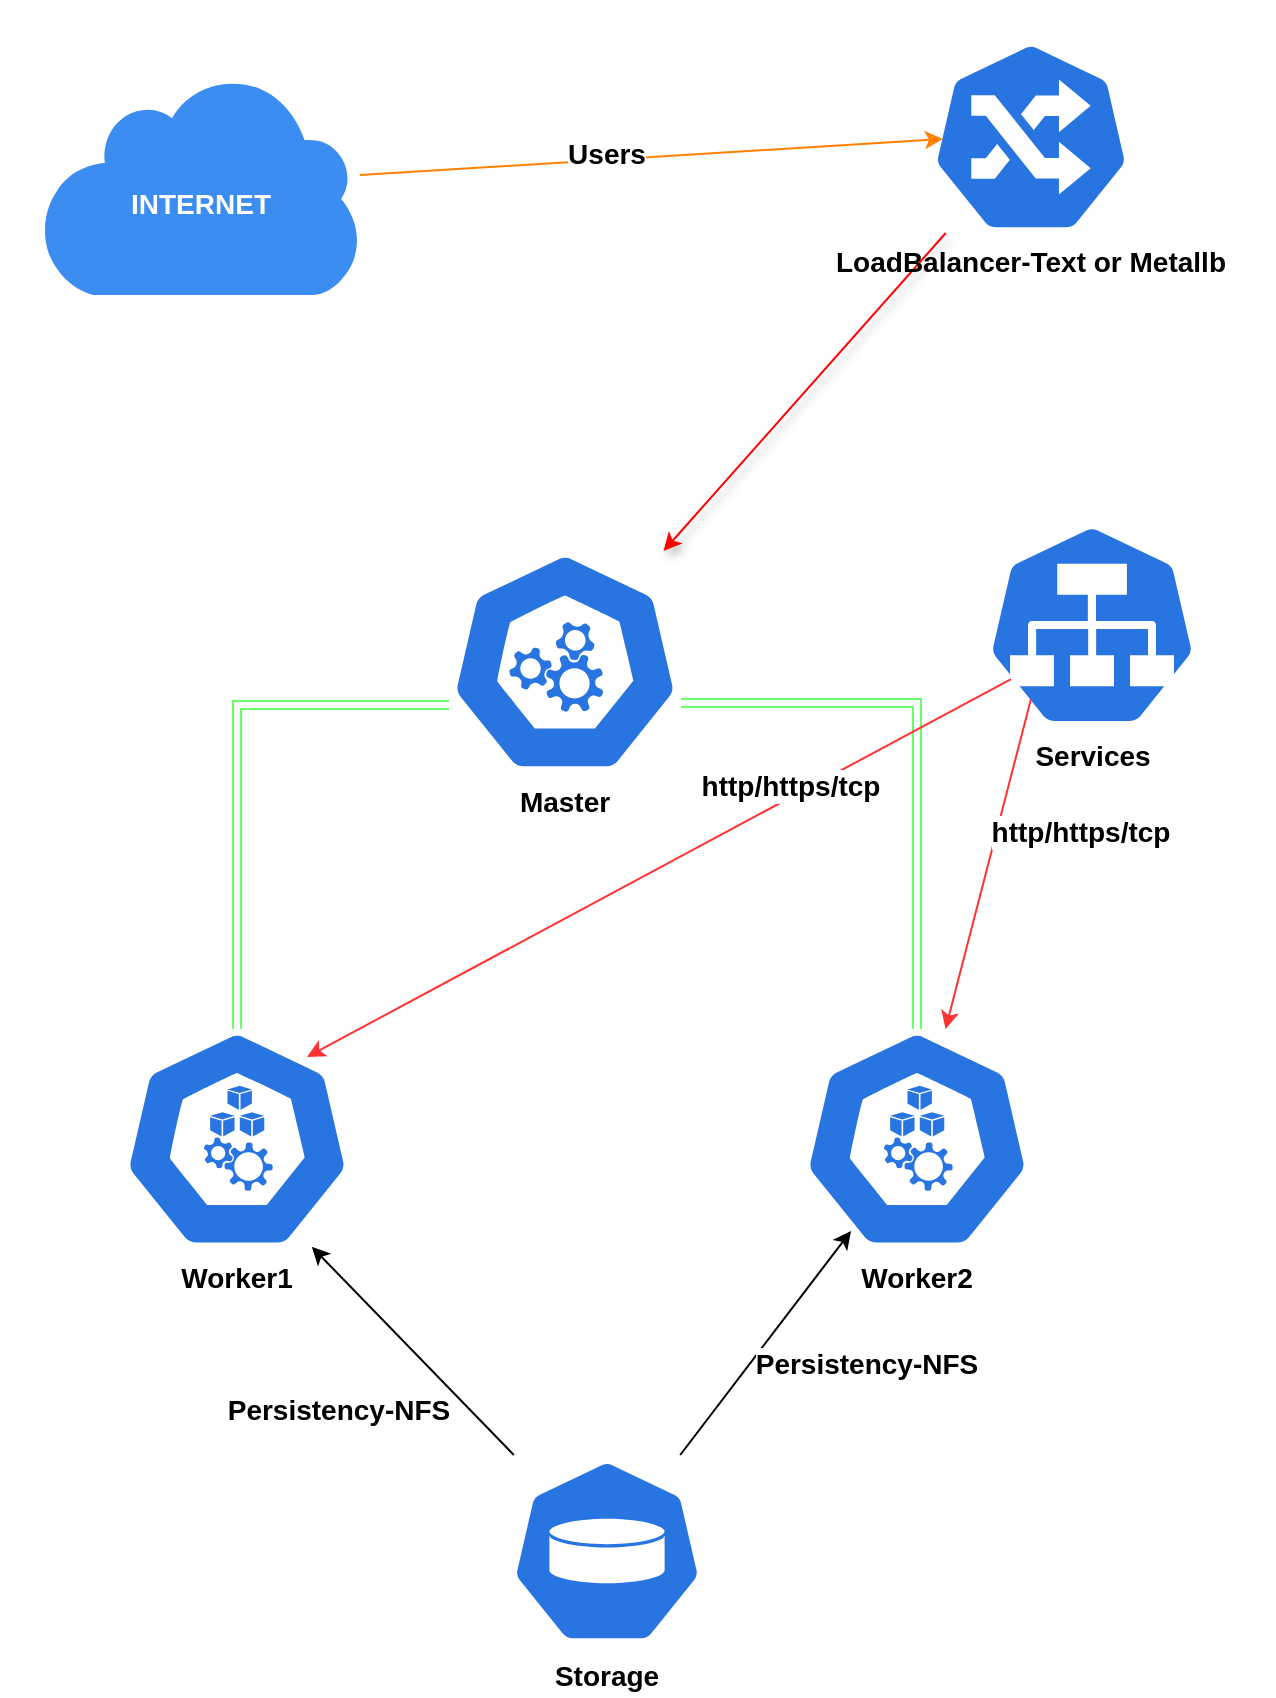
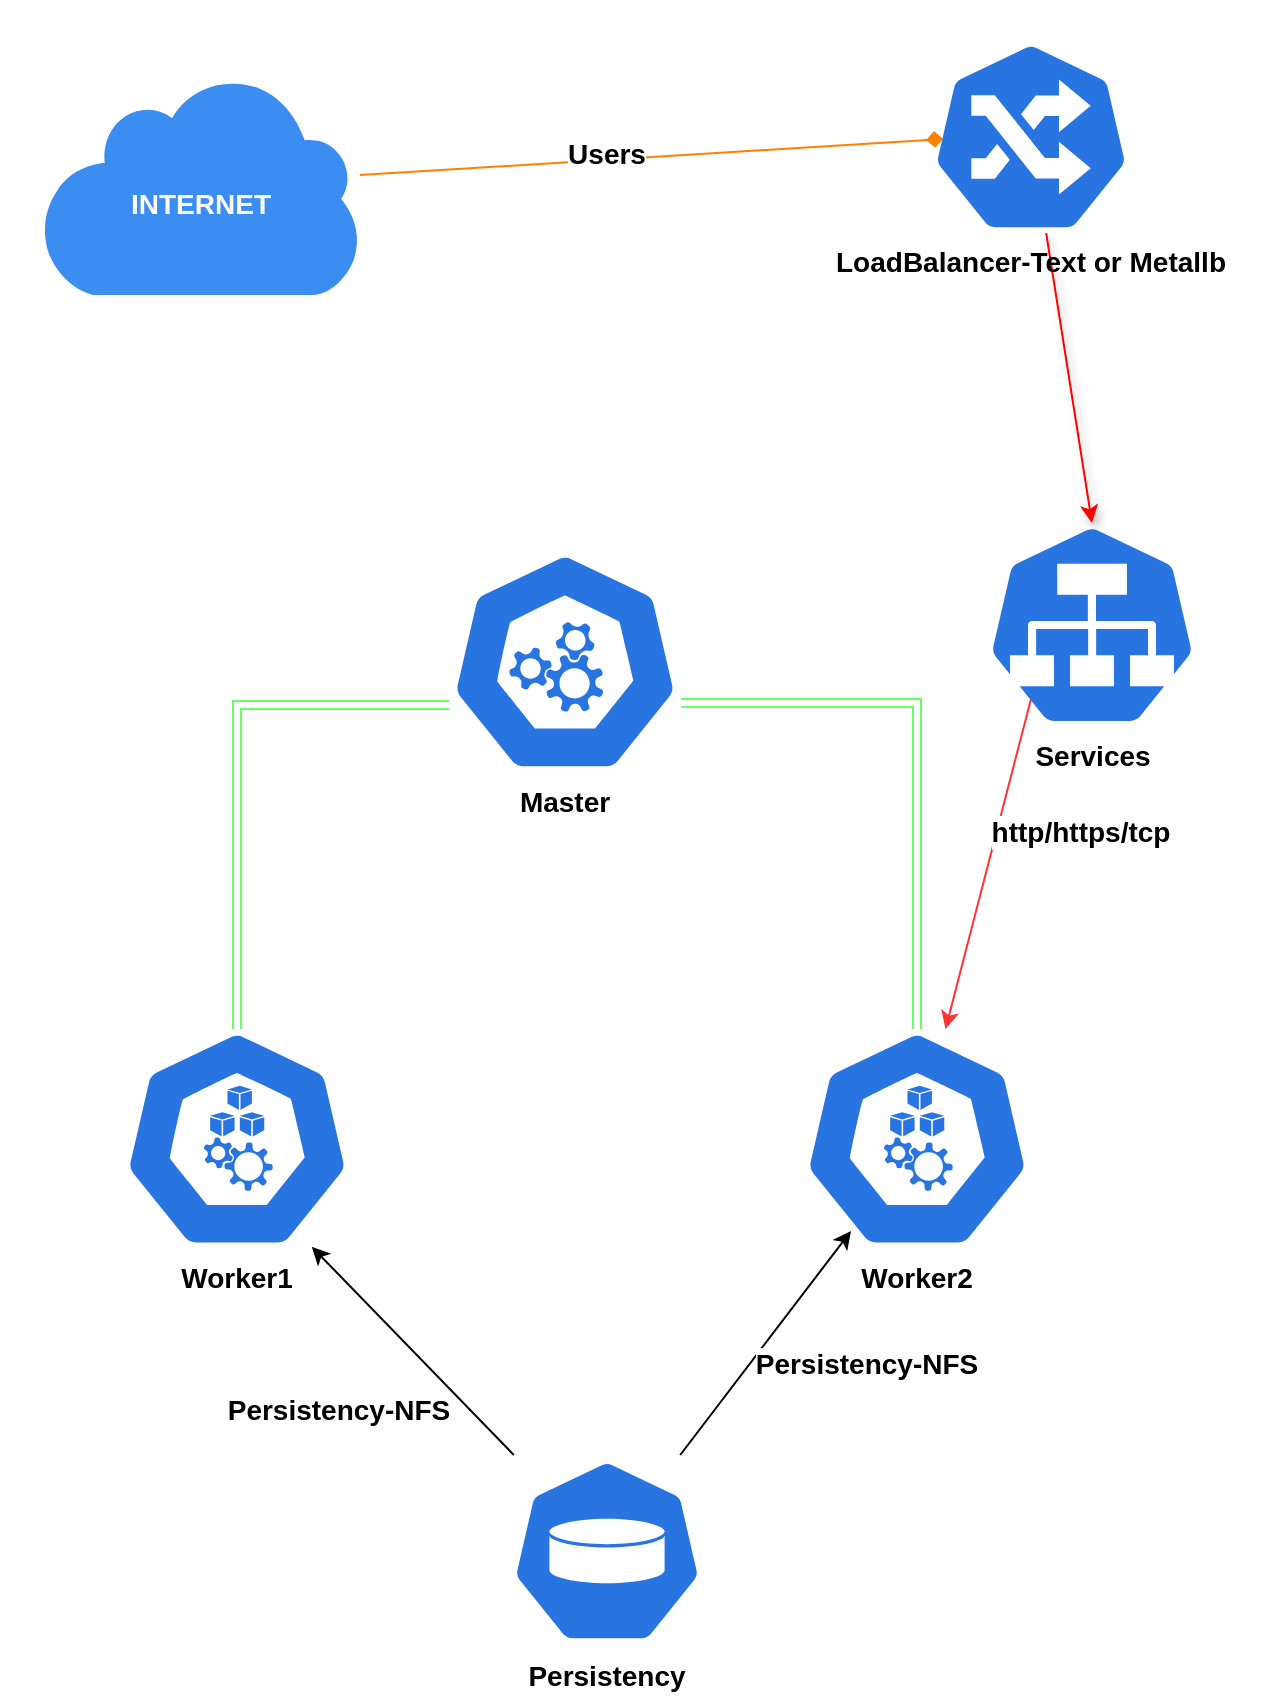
edge "INTERNET" -> "LoadBalancer-Text or Metallb": arrowhead classic -> diamond
edge "LoadBalancer-Text or Metallb" -> "Master": now "LoadBalancer-Text or Metallb" -> "Services"
edge "Services" -> "Worker1": removed, label "http/https/tcp"
node "Storage": label "Storage" -> "Persistency"
